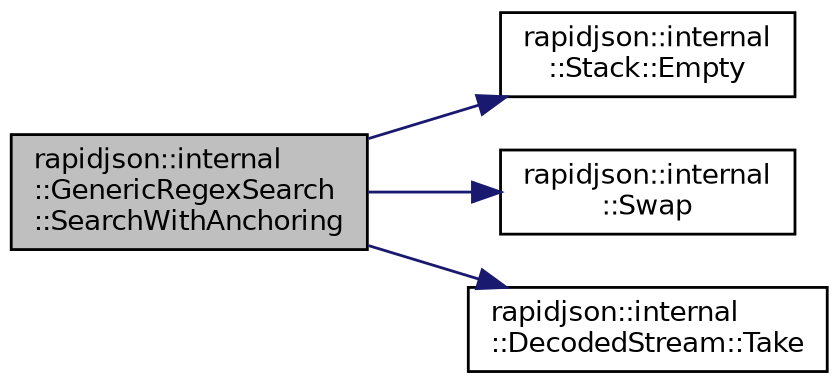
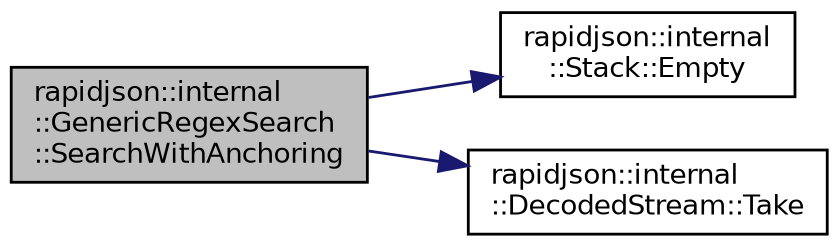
node "rapidjson::internal ::Swap": removed
